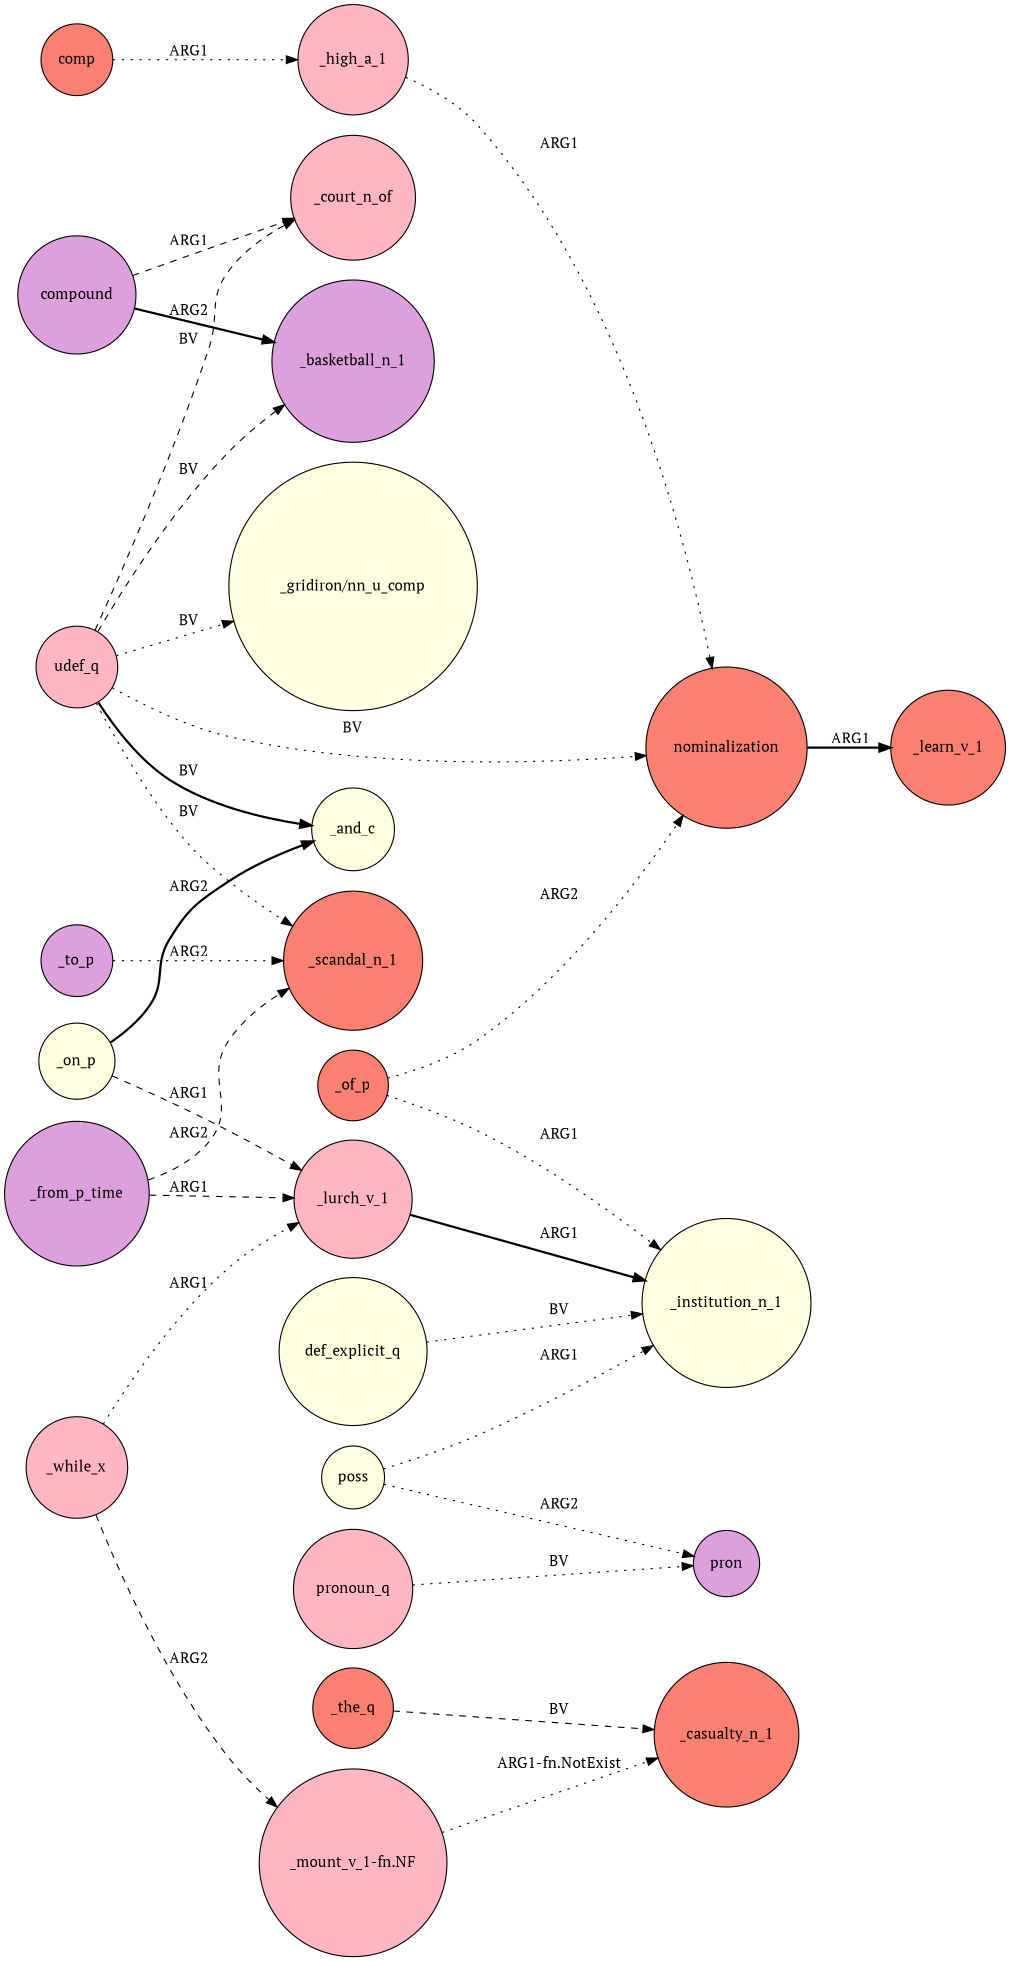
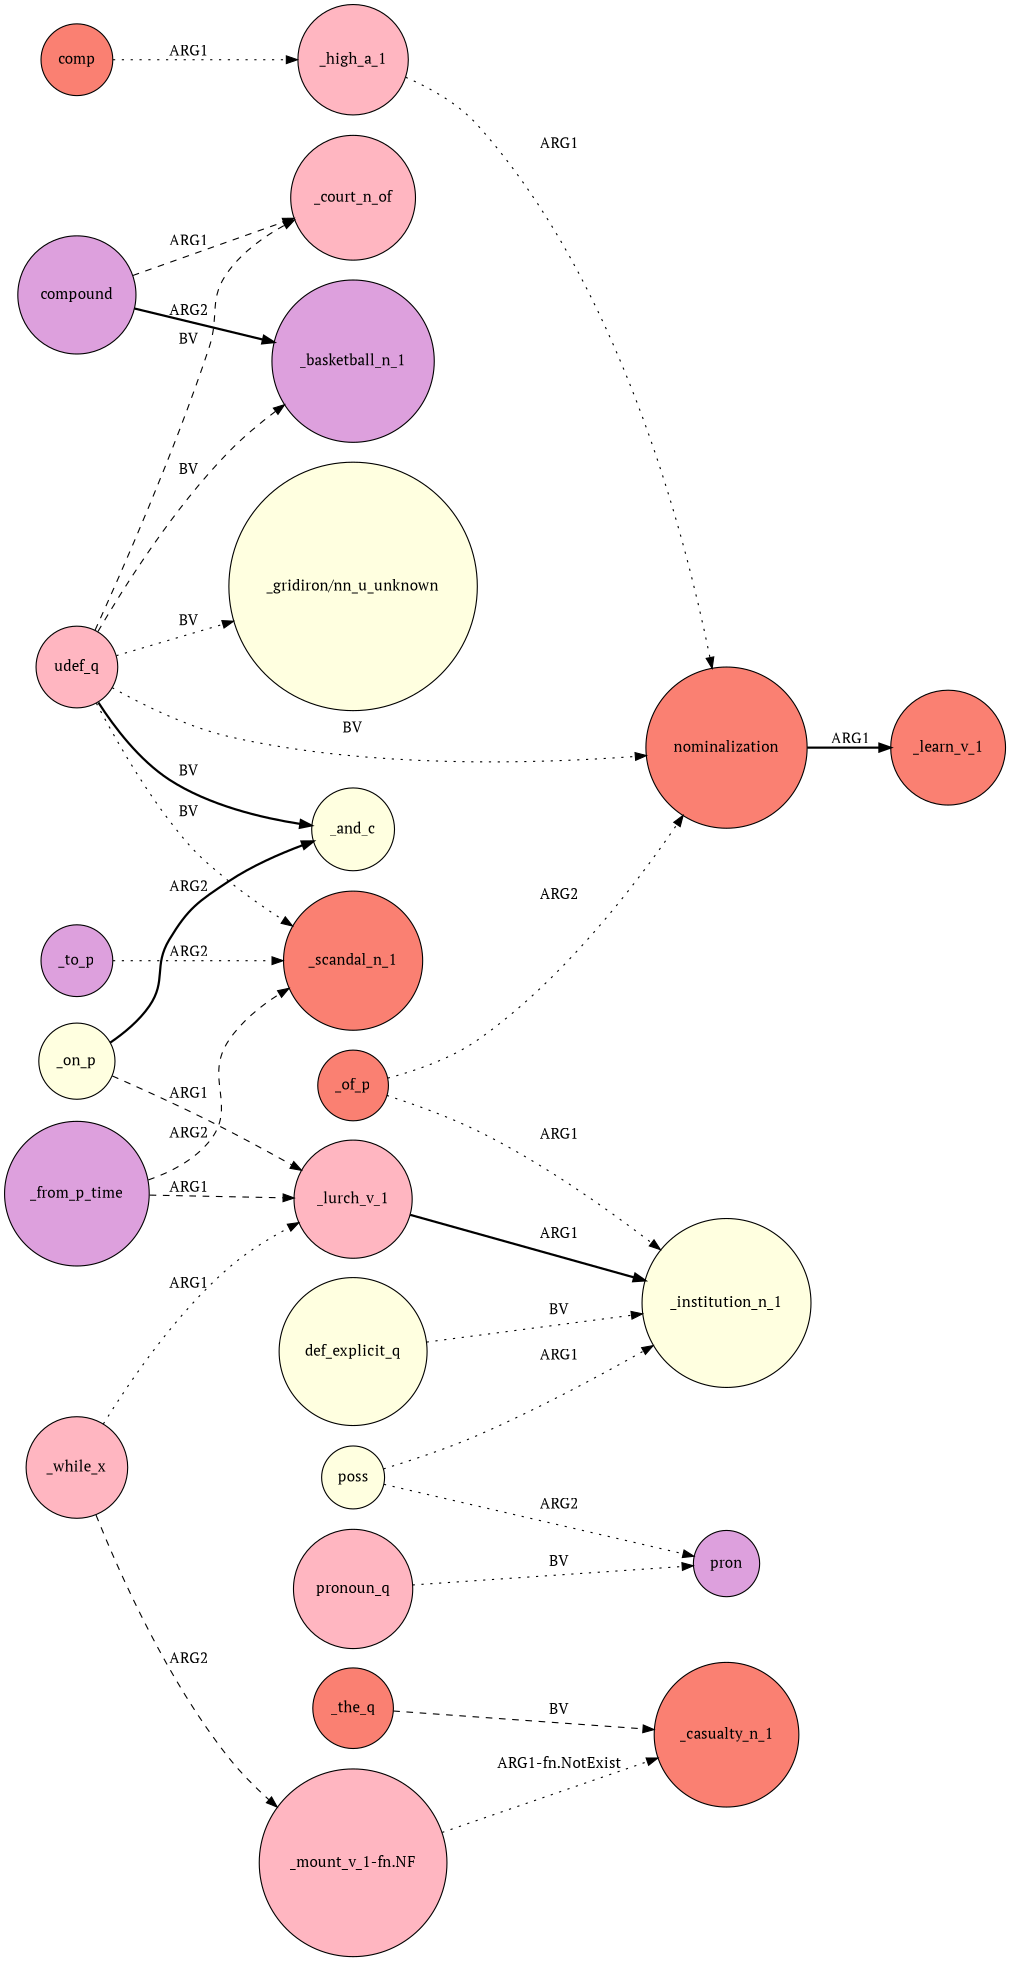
node "_gridiron/nn_u_comp": label "_gridiron/nn_u_comp" -> "_gridiron/nn_u_unknown"
